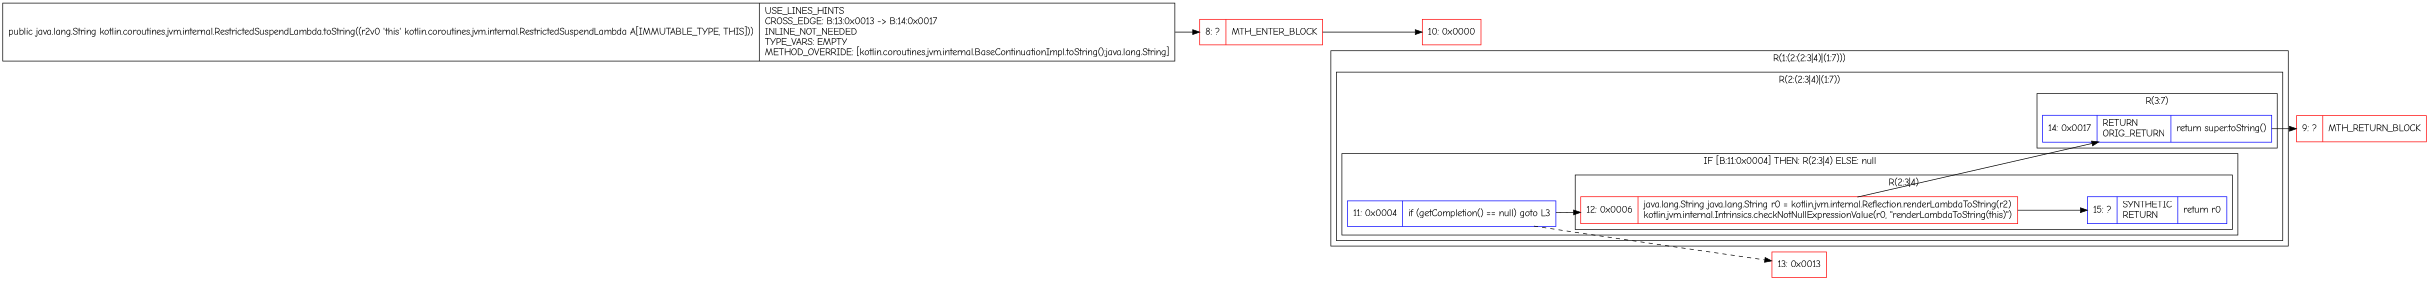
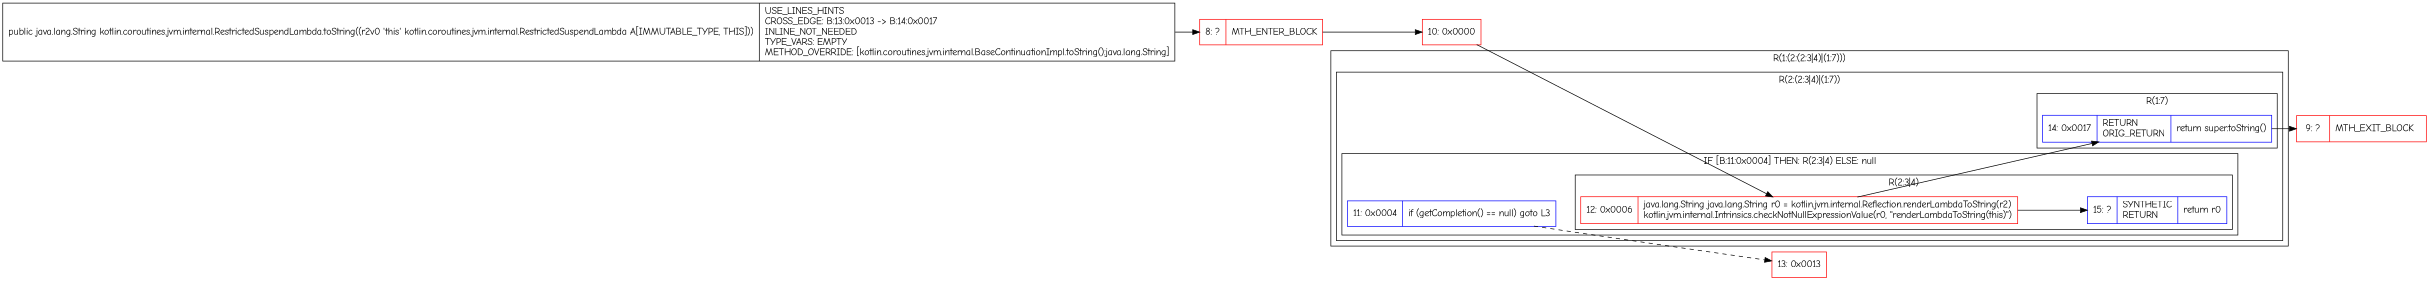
cluster "R(3:7)": label "R(3:7)" -> "R(1:7)"
node "9: ?": text "MTH_RETURN_BLOCK" -> "MTH_EXIT_BLOCK"
edge "11: 0x0004" -> "12: 0x0006": now "10: 0x0000" -> "12: 0x0006"
